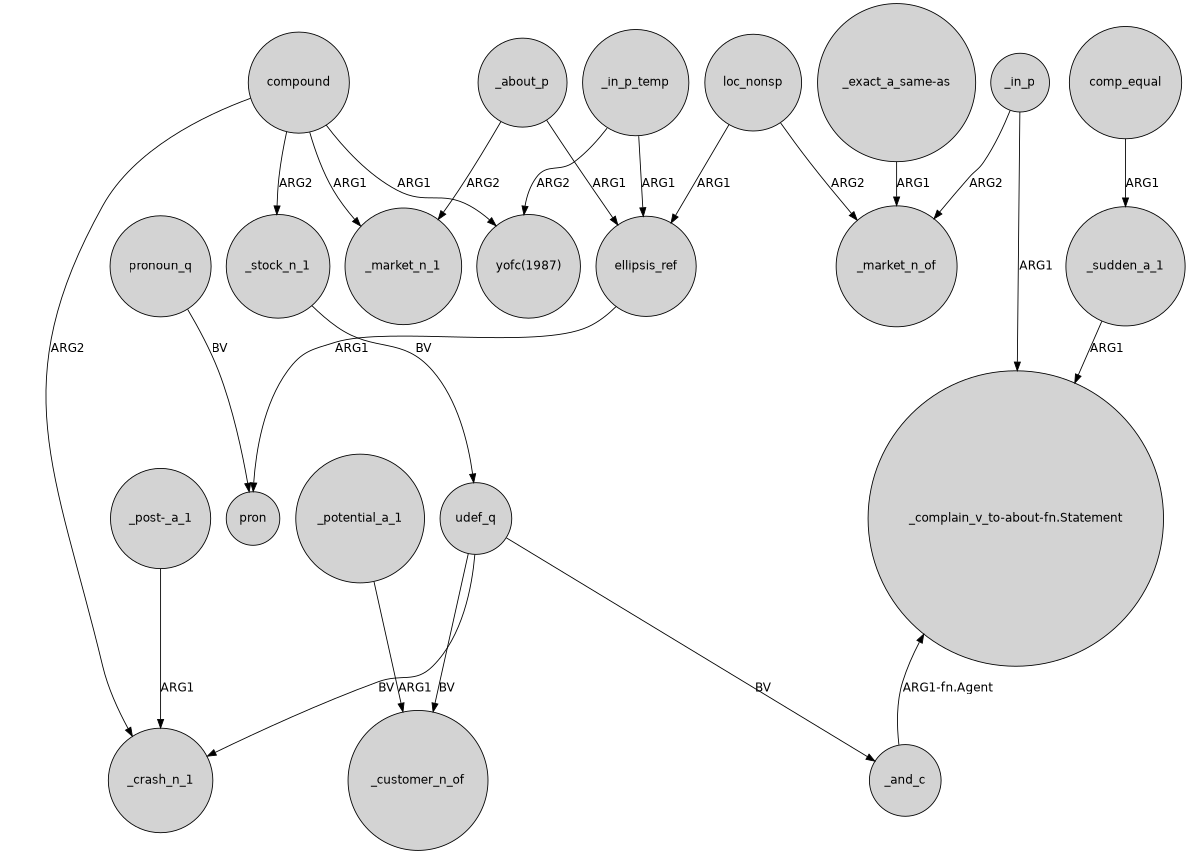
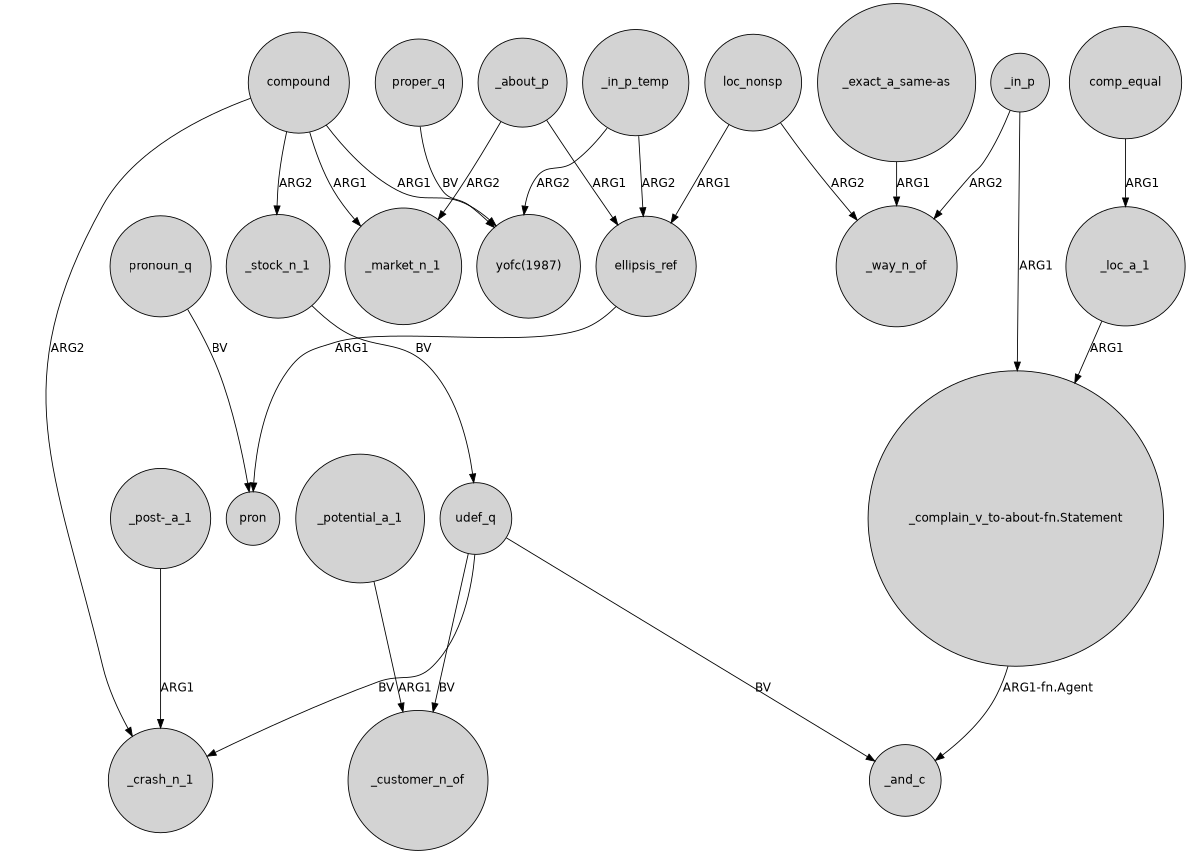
node "proper_q": added
edge "_in_p_temp" -> "ellipsis_ref": label "ARG1" -> "ARG2"
node "_market_n_of": label "_market_n_of" -> "_way_n_of"
node "_sudden_a_1": label "_sudden_a_1" -> "_loc_a_1"
edge "_and_c" -> "_complain_v_to-about-fn.Statement": reversed
